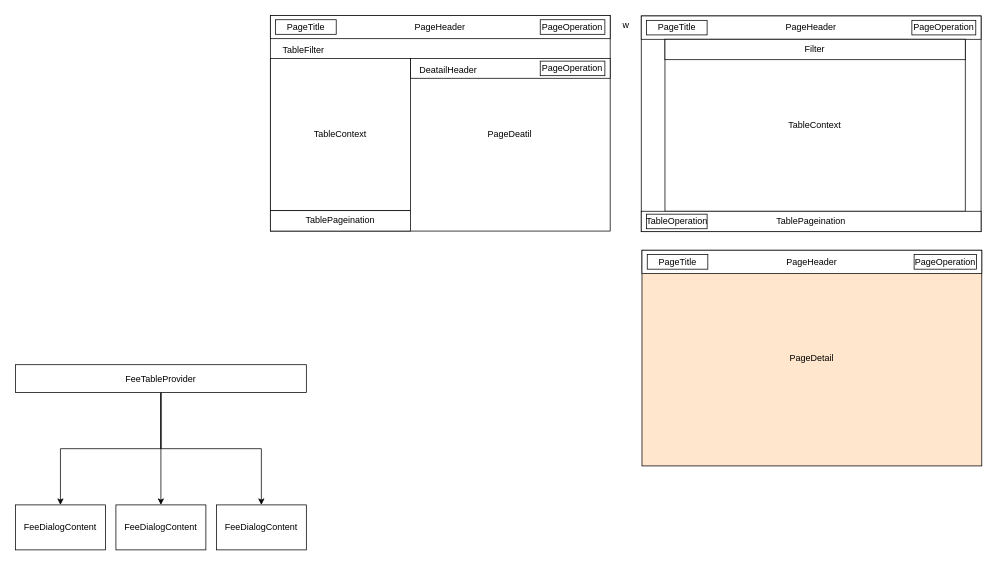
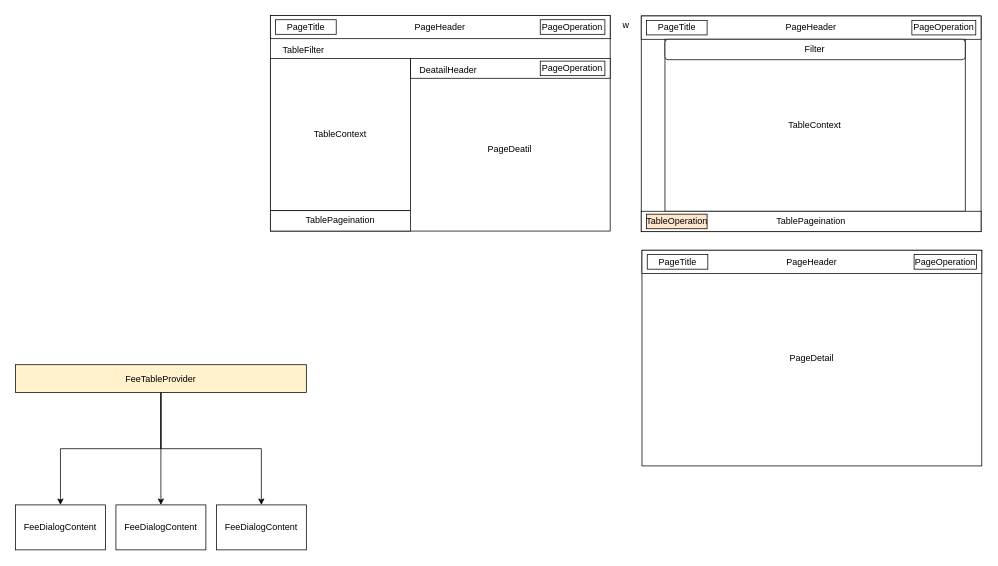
node "Filter": shape rectangle -> rounded rectangle
node "PageDeatil": moved (510, 135) -> (510, 150)
node "TableOperation": fillcolor #ffffff -> #ffe6cc
node "PageDetail": fillcolor #ffe6cc -> #ffffff
node "FeeTableProvider": fillcolor #ffffff -> #fff2cc
